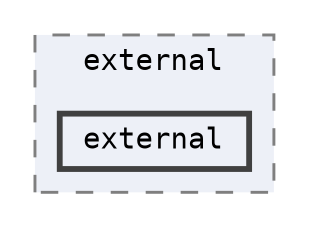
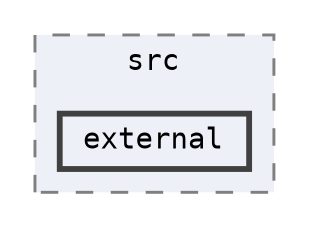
cluster "external": label "external" -> "src"
